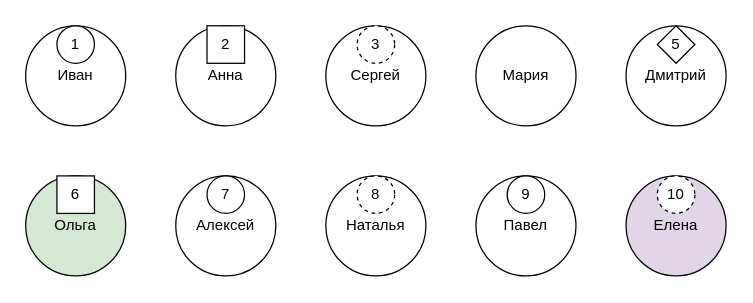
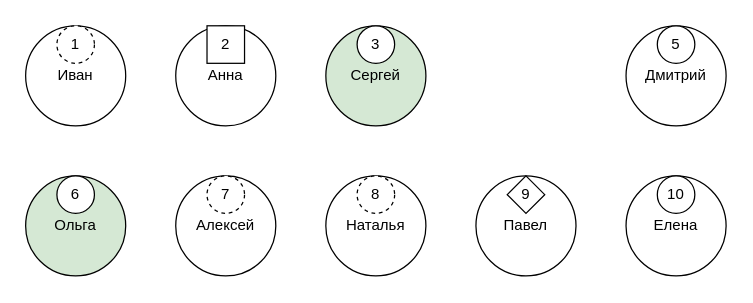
node "1": style solid -> dashed
node "3": style dashed -> solid
node "5": shape diamond -> ellipse
node "Сергей": fillcolor #ffffff -> #d5e8d4
node "Мария": removed
node "6": shape rectangle -> ellipse
node "7": style solid -> dashed
node "9": shape ellipse -> diamond
node "10": style dashed -> solid
node "Елена": fillcolor #e1d5e7 -> #ffffff
